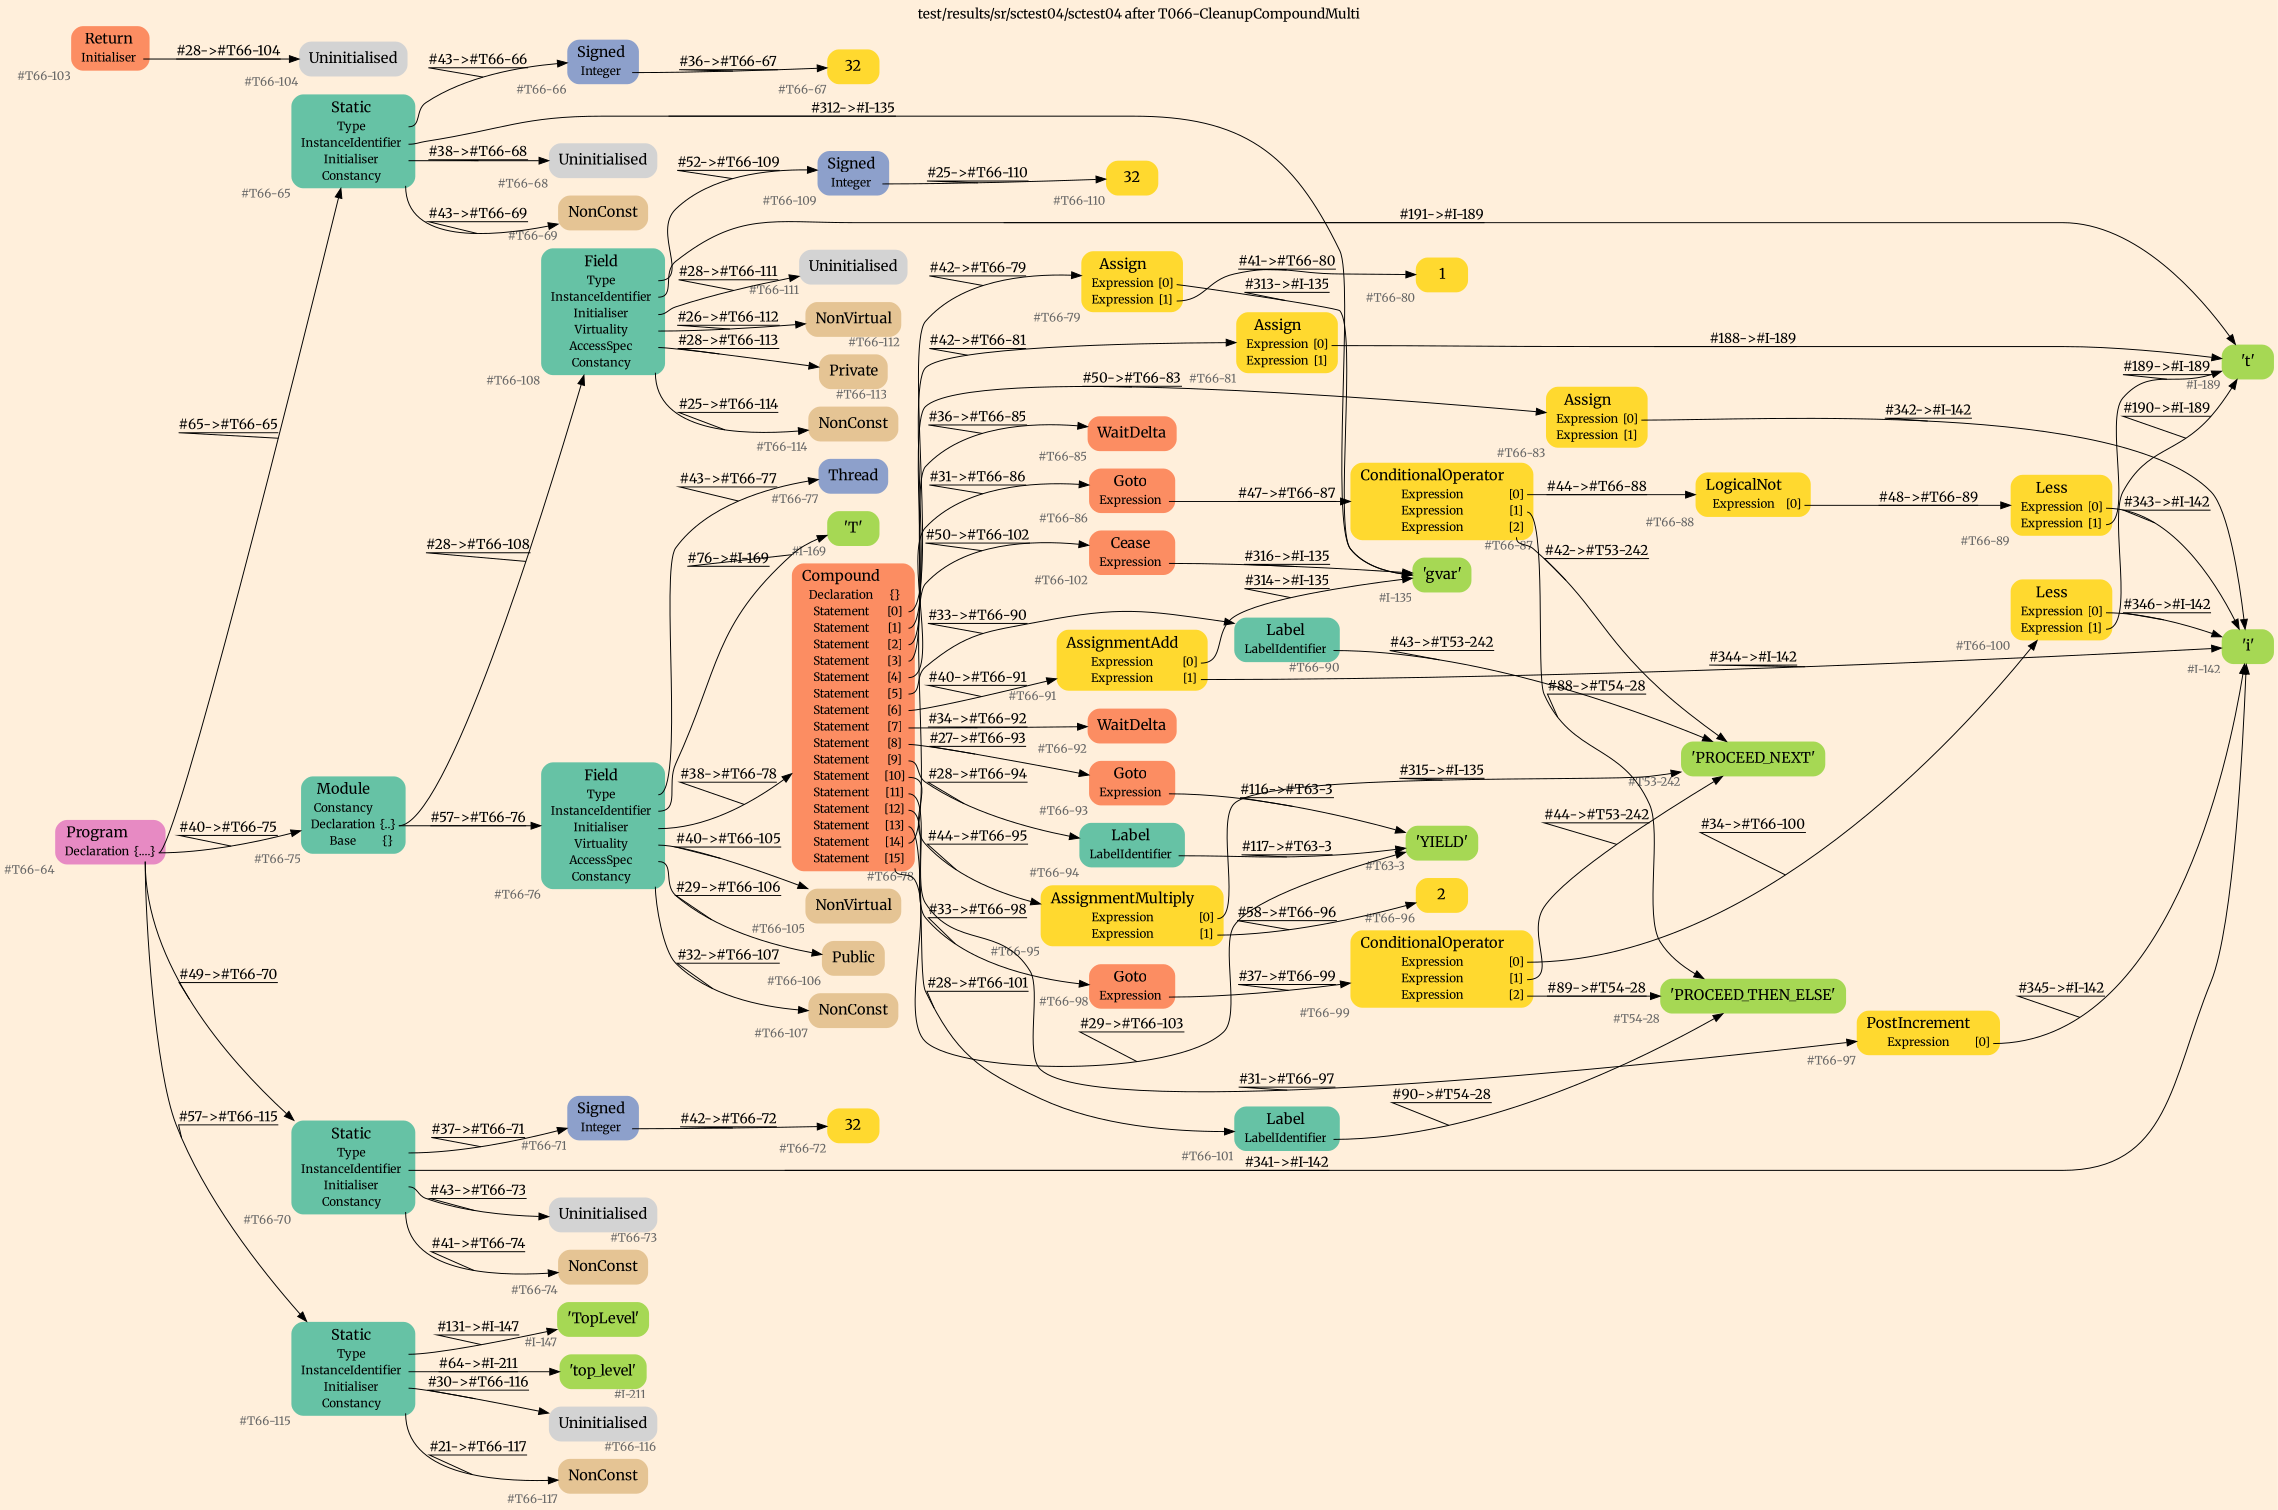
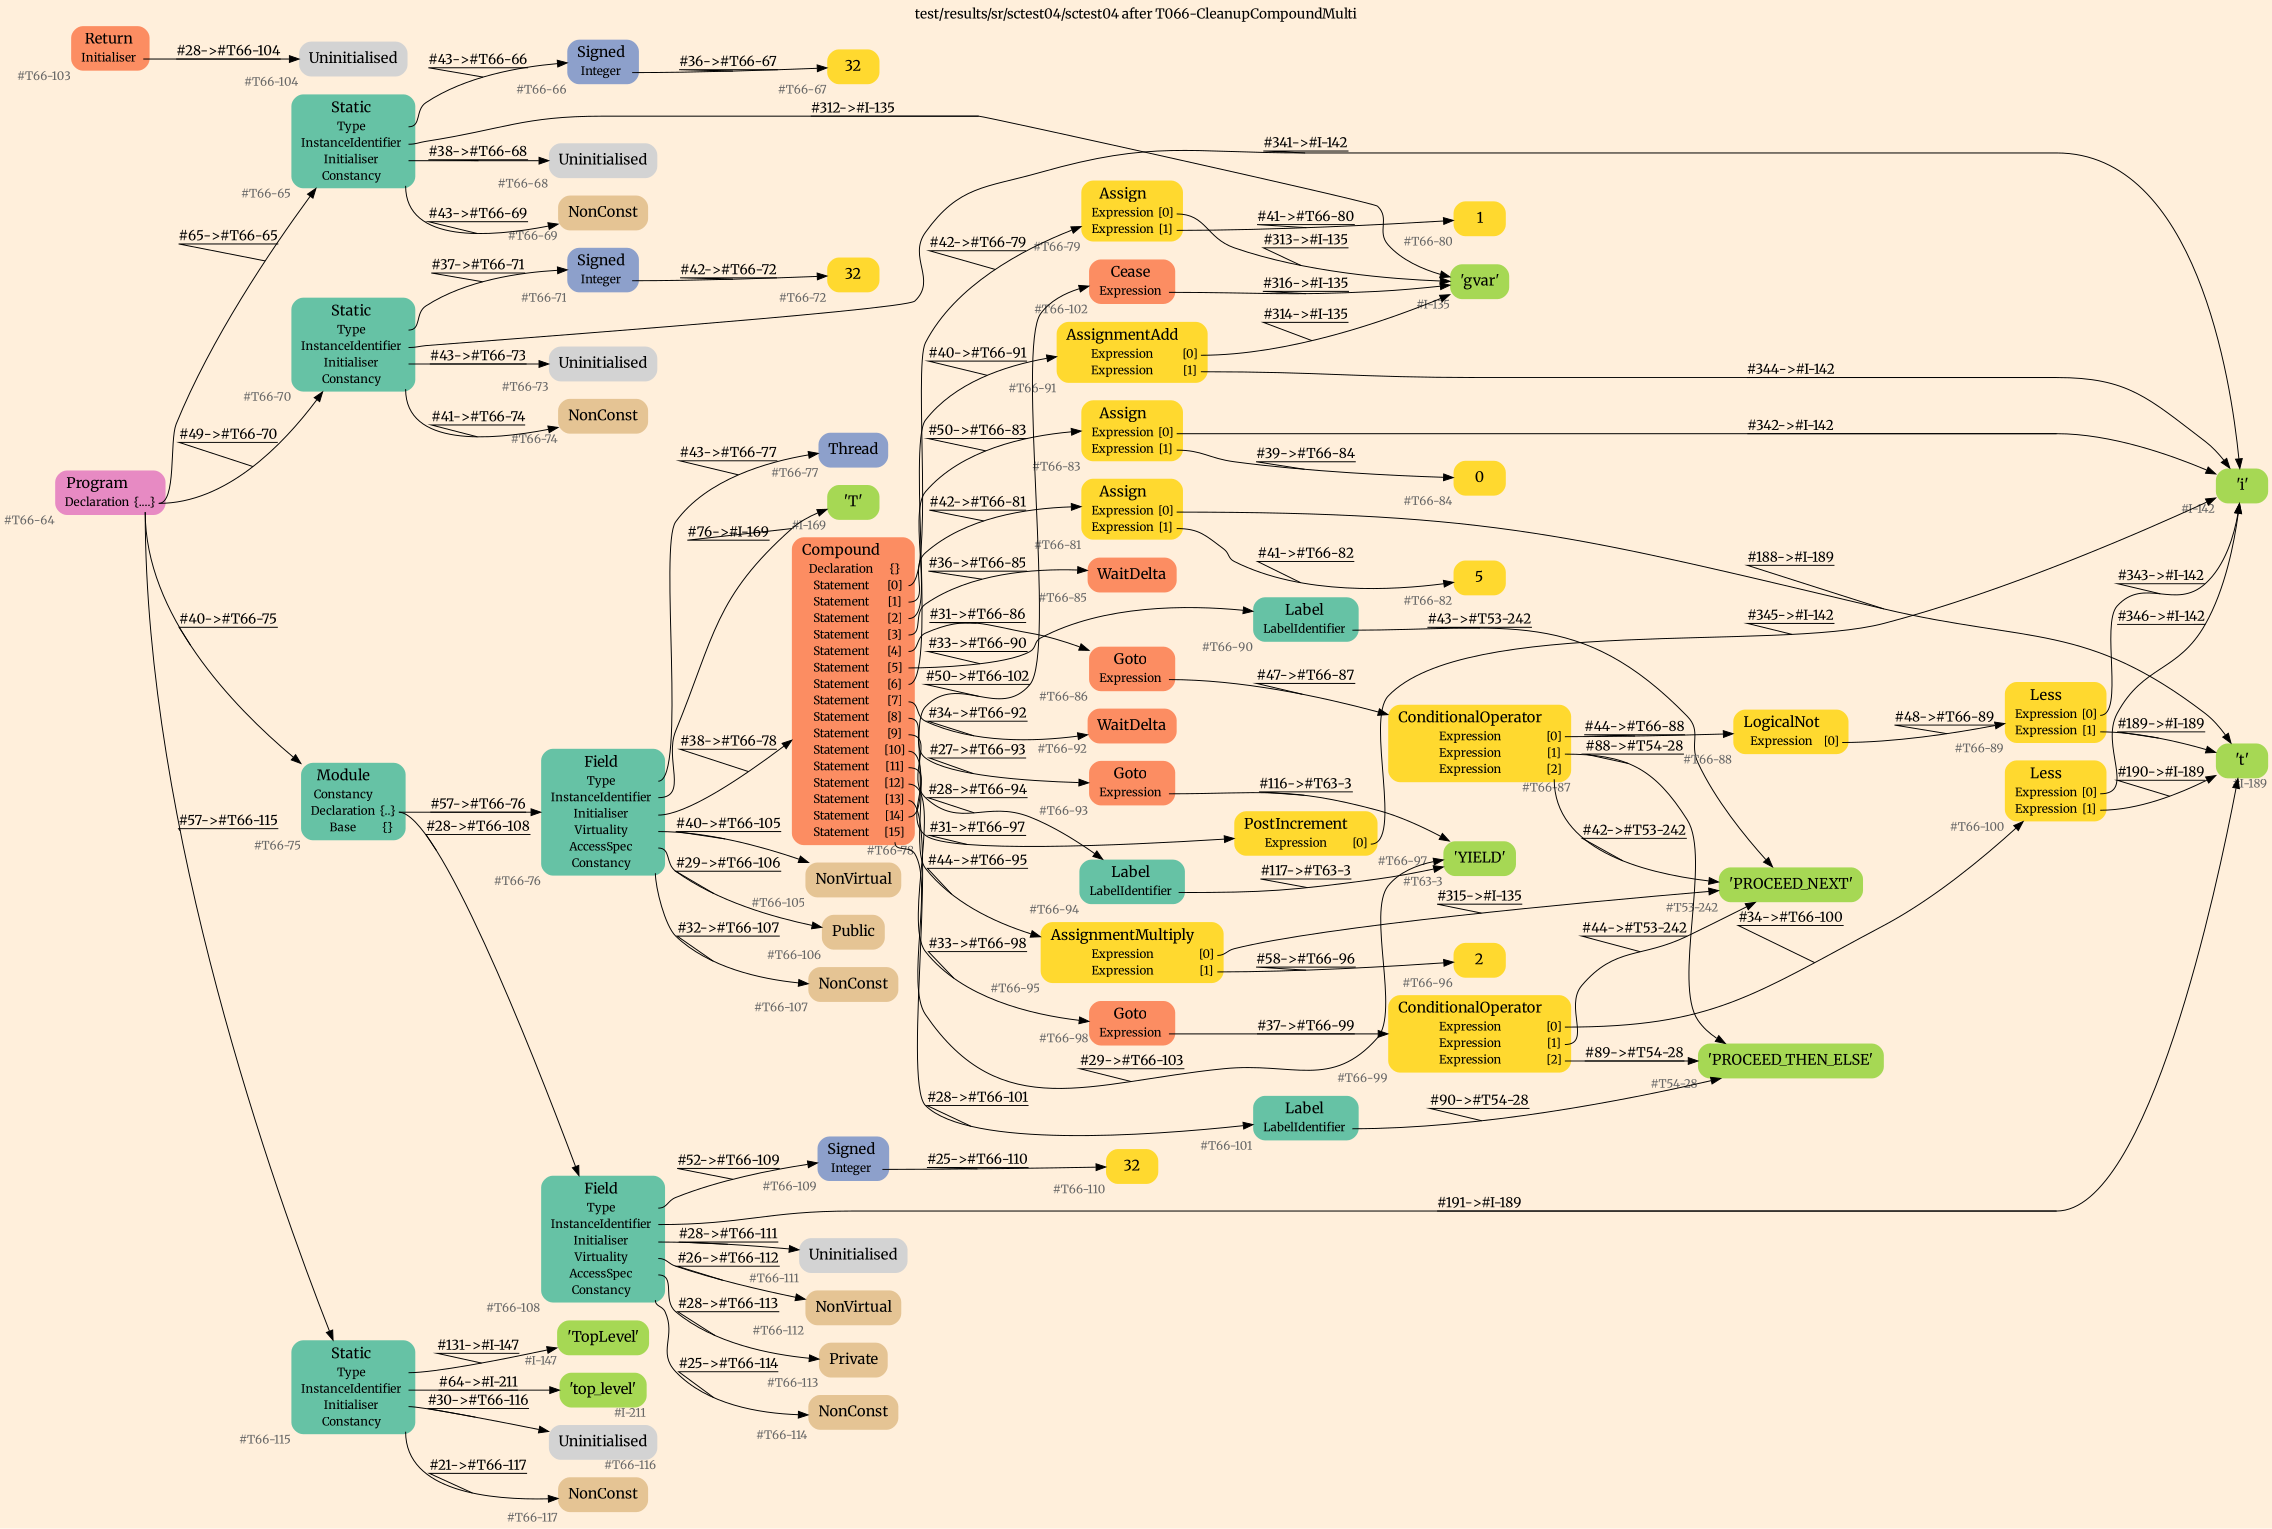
node "0": added
node "5": added
